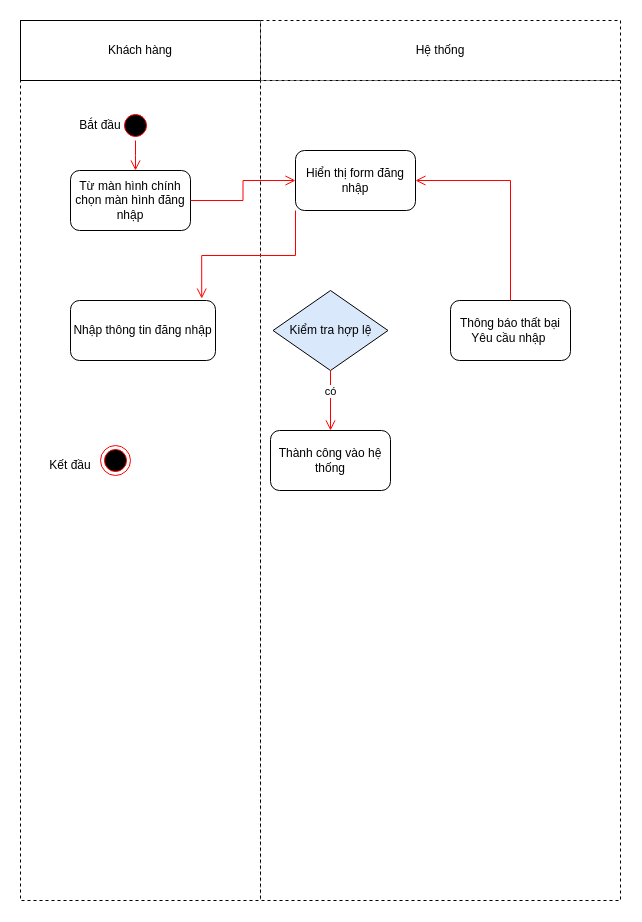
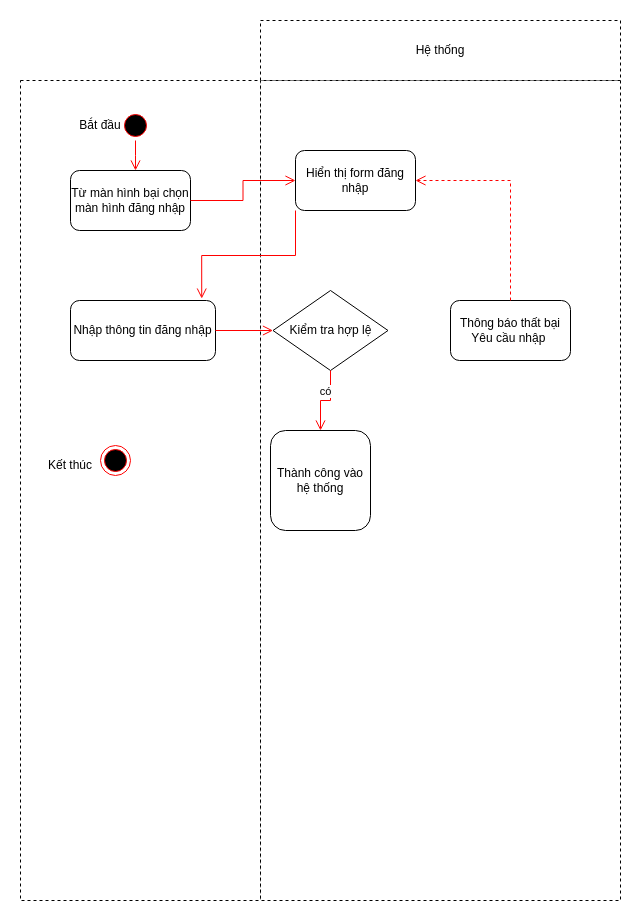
node "Khách hàng": removed
edge "Thông báo thất bại Yêu cầu nhập" -> "Hiển thị form đăng nhập": style solid -> dashed
node "Từ màn hình chính chọn màn hình đăng nhập": label "Từ màn hình chính chọn màn hình đăng nhập" -> "Từ màn hình bại chọn màn hình đăng nhập"
edge "Nhập thông tin đăng nhập" -> "Kiểm tra hợp lệ": added
node "Kiểm tra hợp lệ": fillcolor #dae8fc -> #ffffff
node "Thành công vào hệ thống": size 120x60 -> 100x100
node "Kết đầu": label "Kết đầu" -> "Kết thúc"
